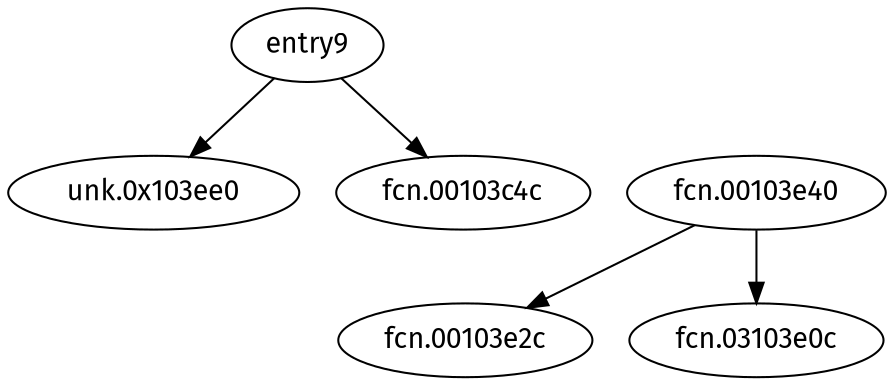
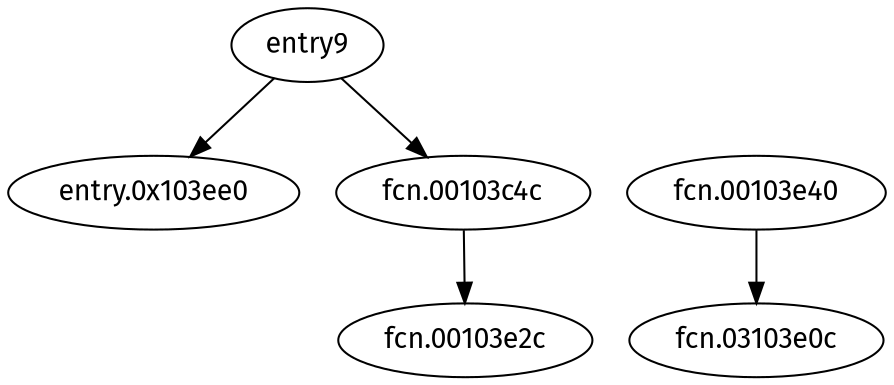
node "unk.0x103ee0": label "unk.0x103ee0" -> "entry.0x103ee0"
edge "fcn.00103e40" -> "fcn.00103e2c": now "fcn.00103c4c" -> "fcn.00103e2c"
